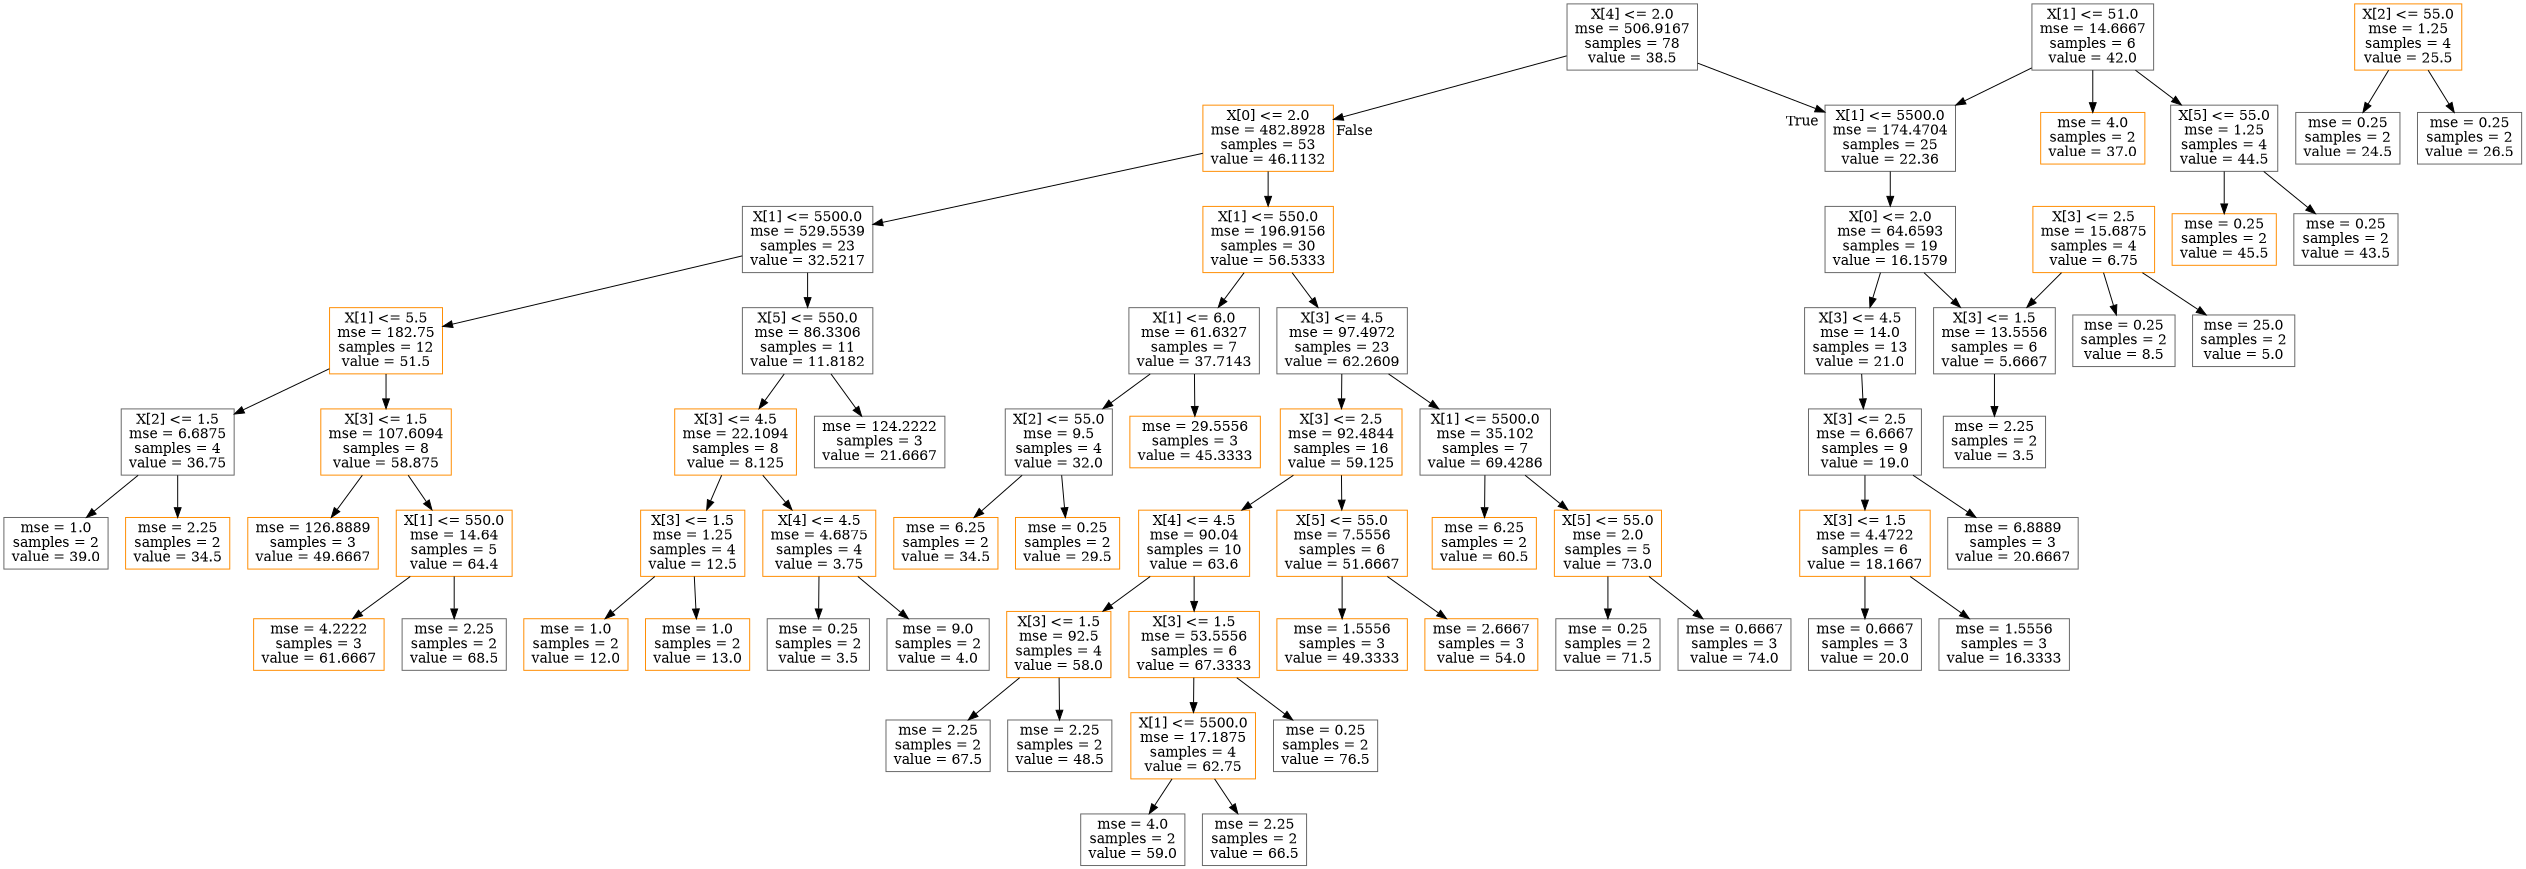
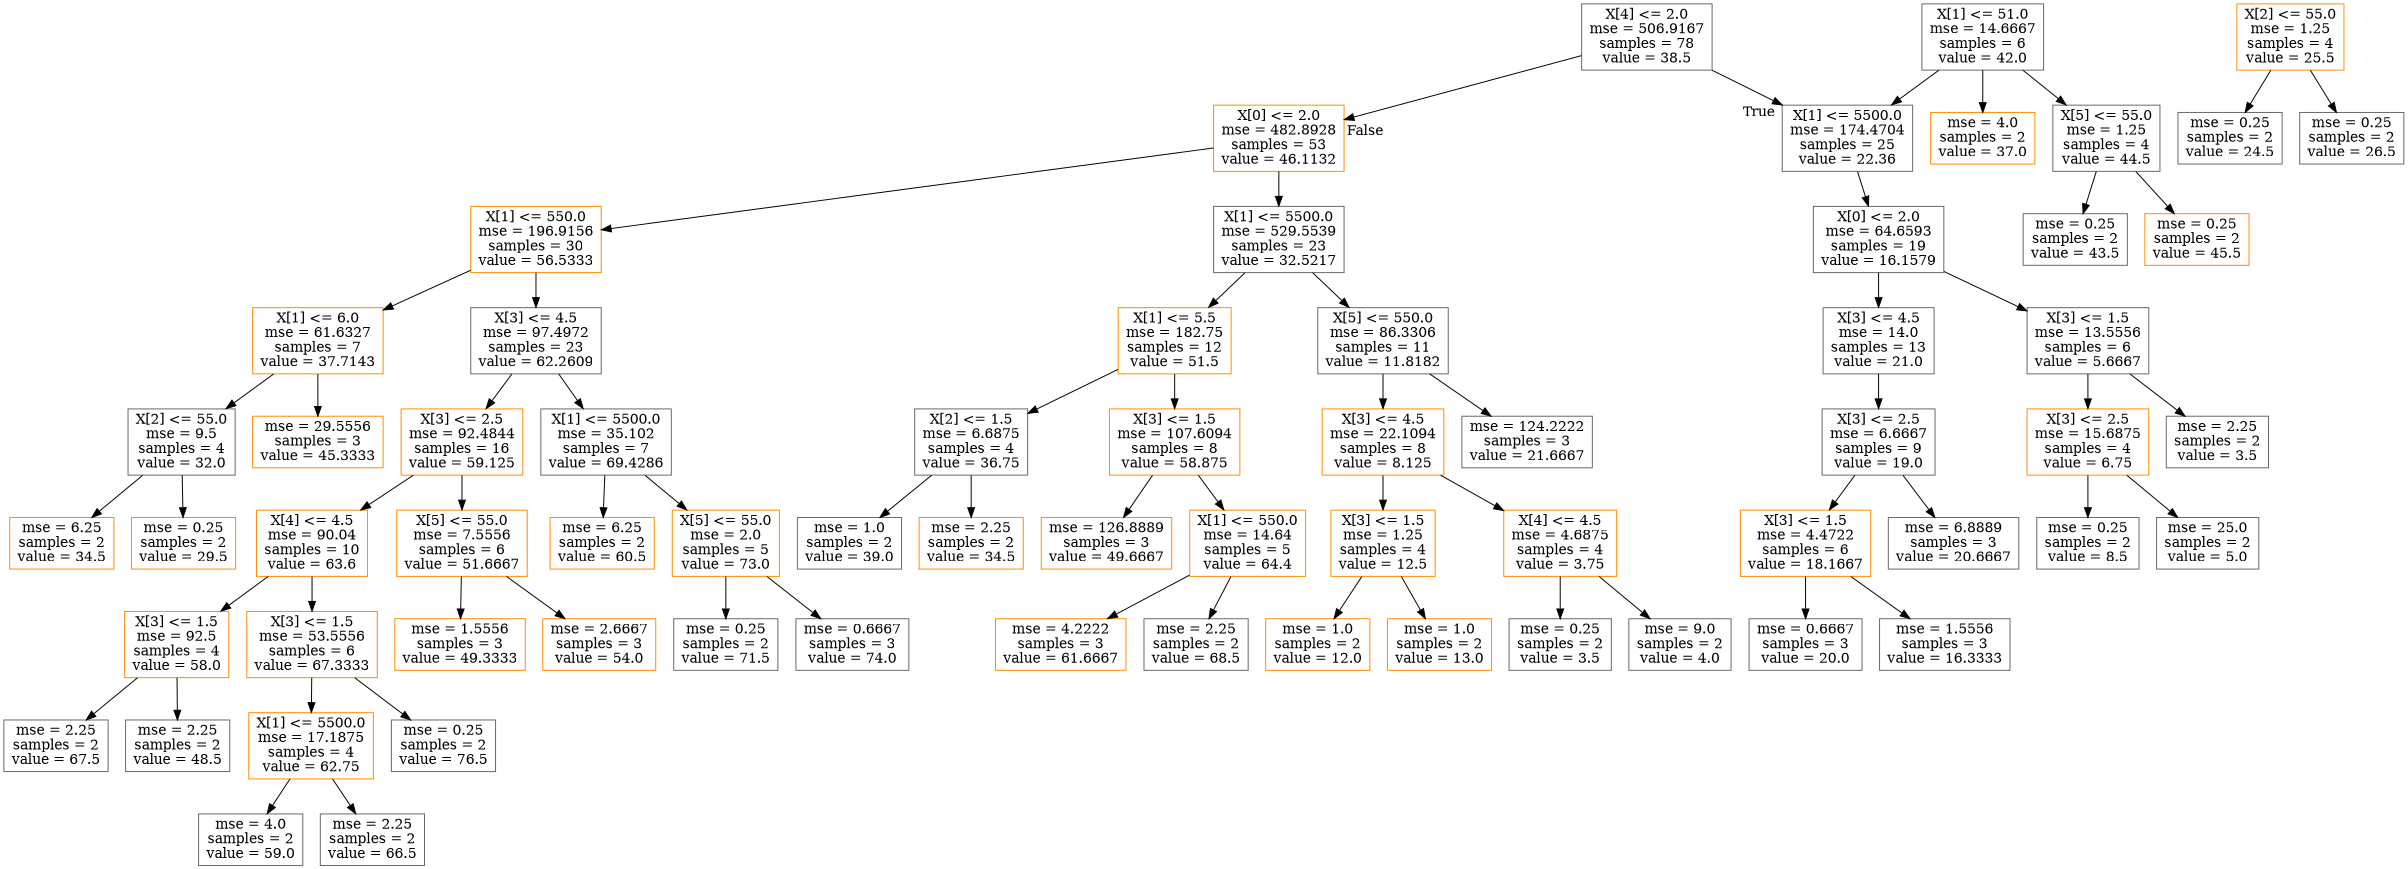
edge "X[3] <= 2.5 mse = 15.6875 samples = 4 value = 6.75" -> "X[3] <= 1.5 mse = 13.5556 samples = 6 value = 5.6667": reversed
node "X[1] <= 6.0 mse = 61.6327 samples = 7 value = 37.7143": color gray40 -> darkorange
